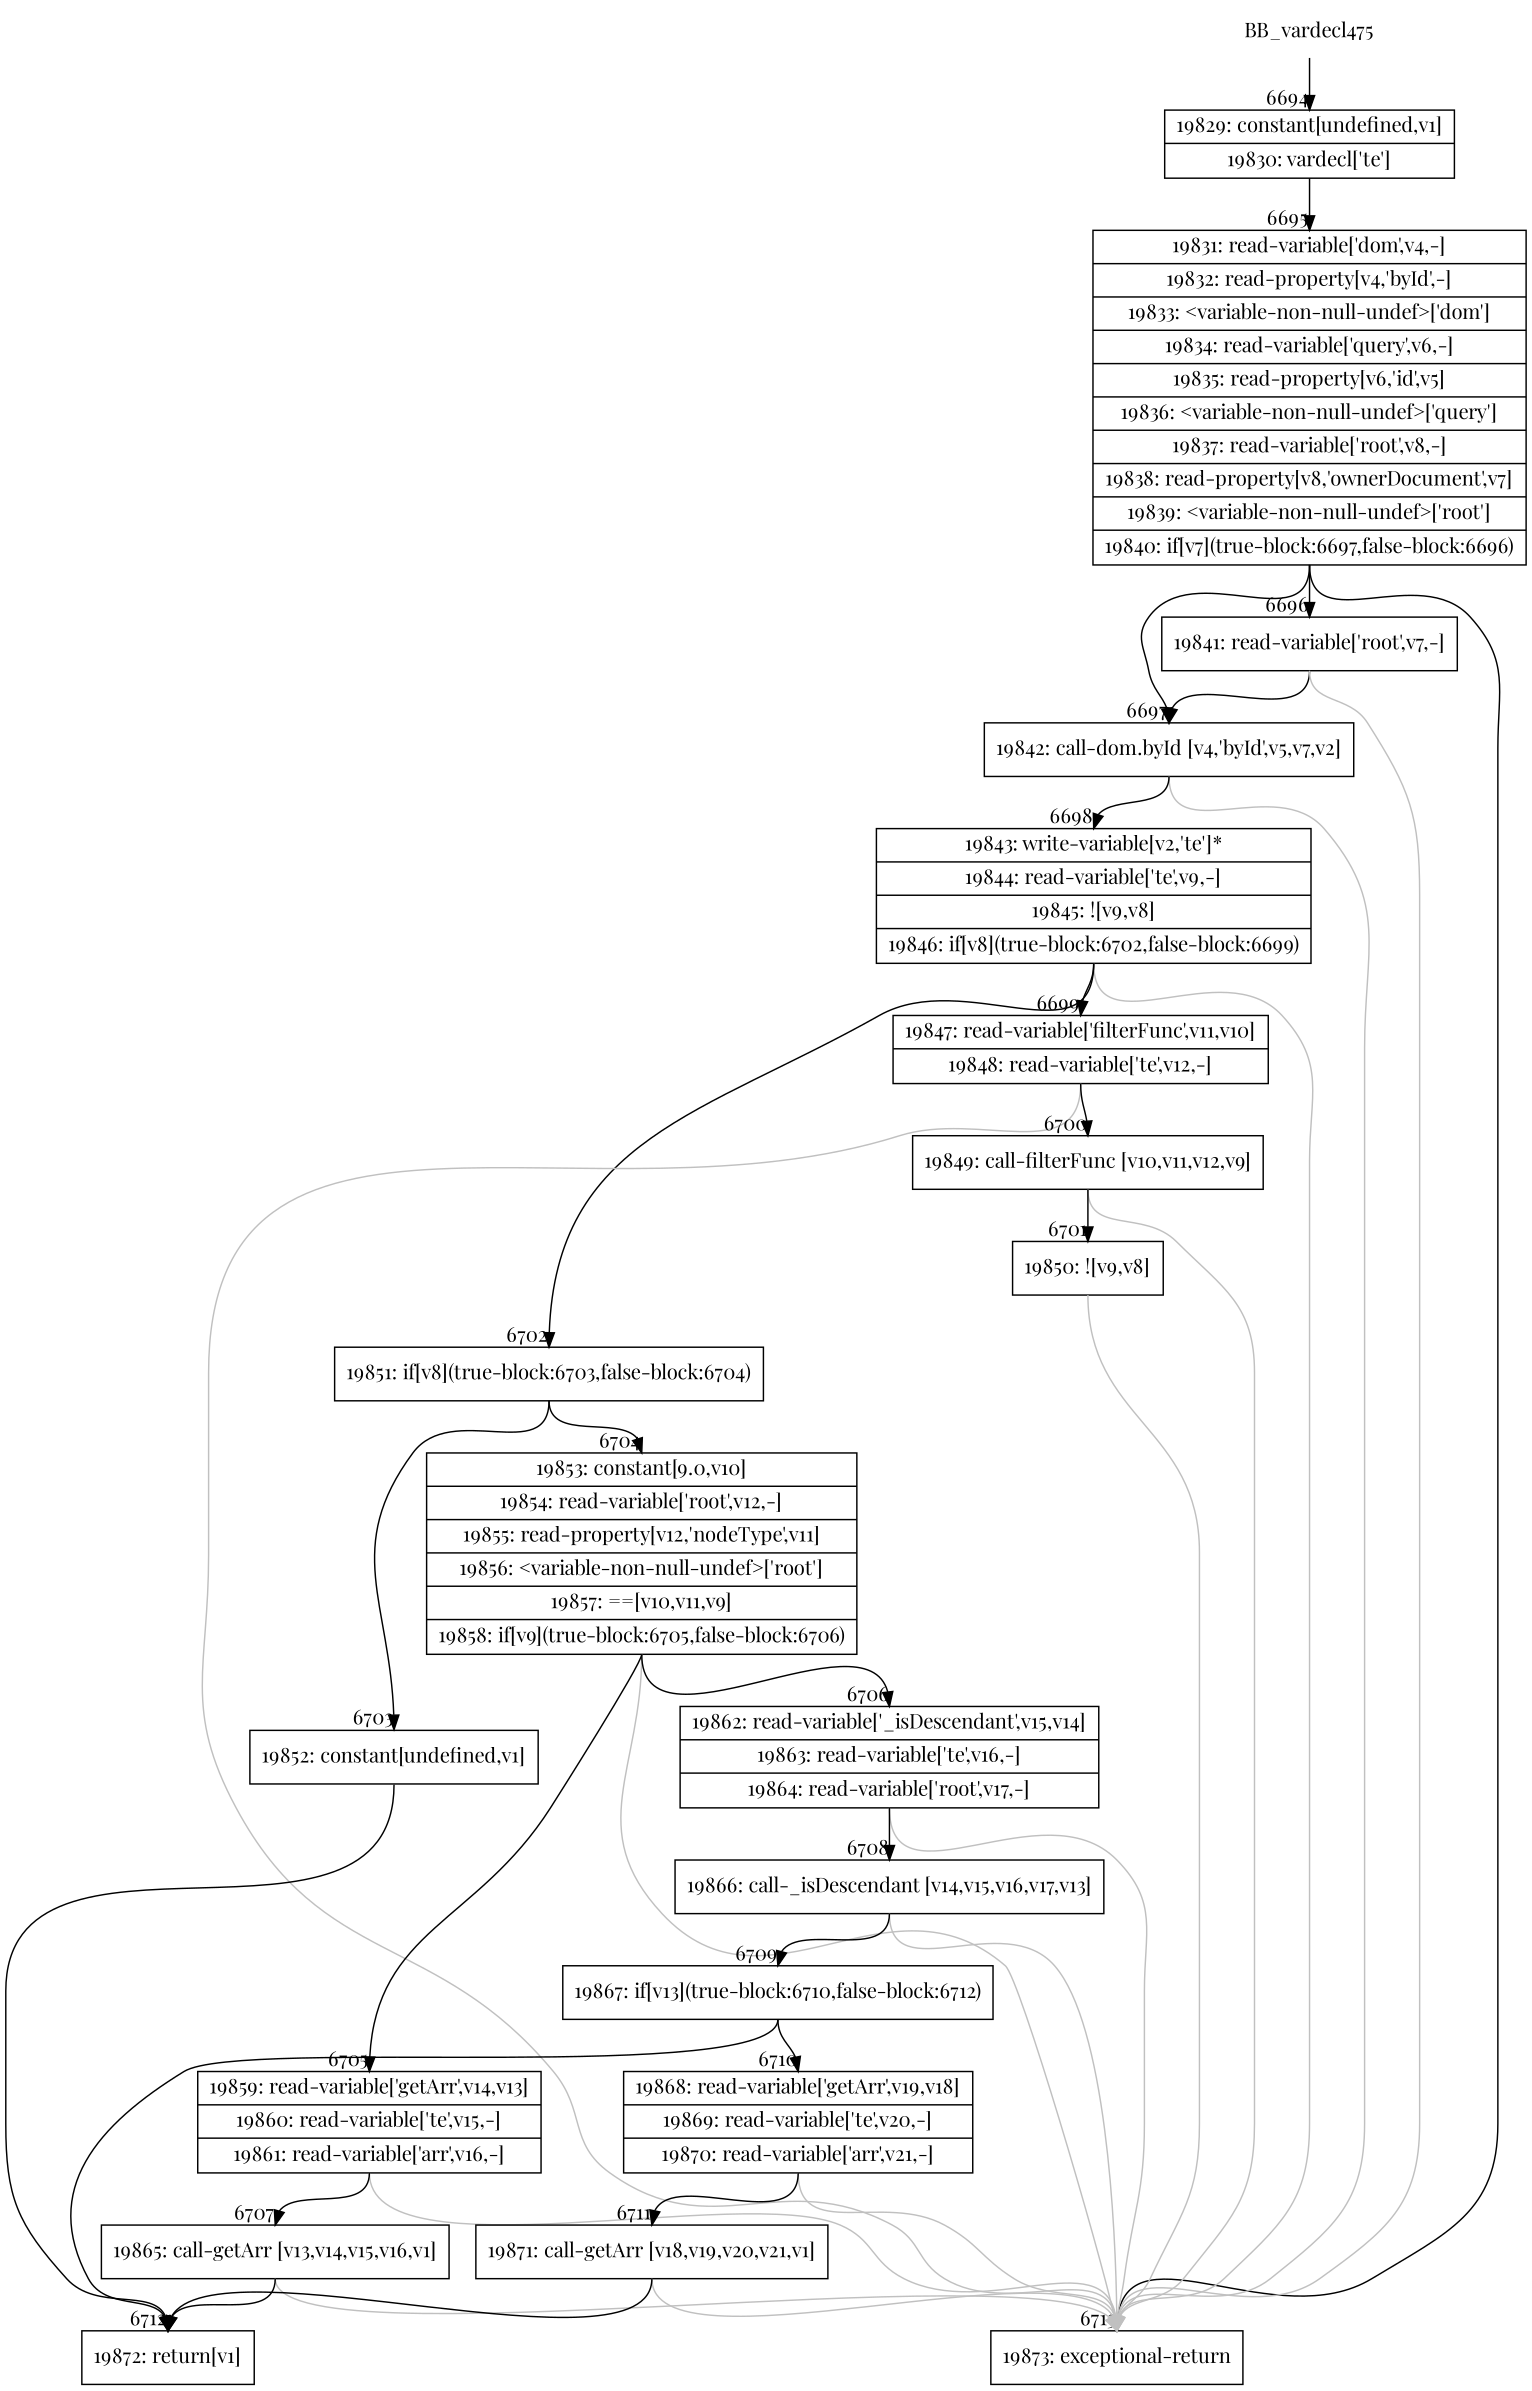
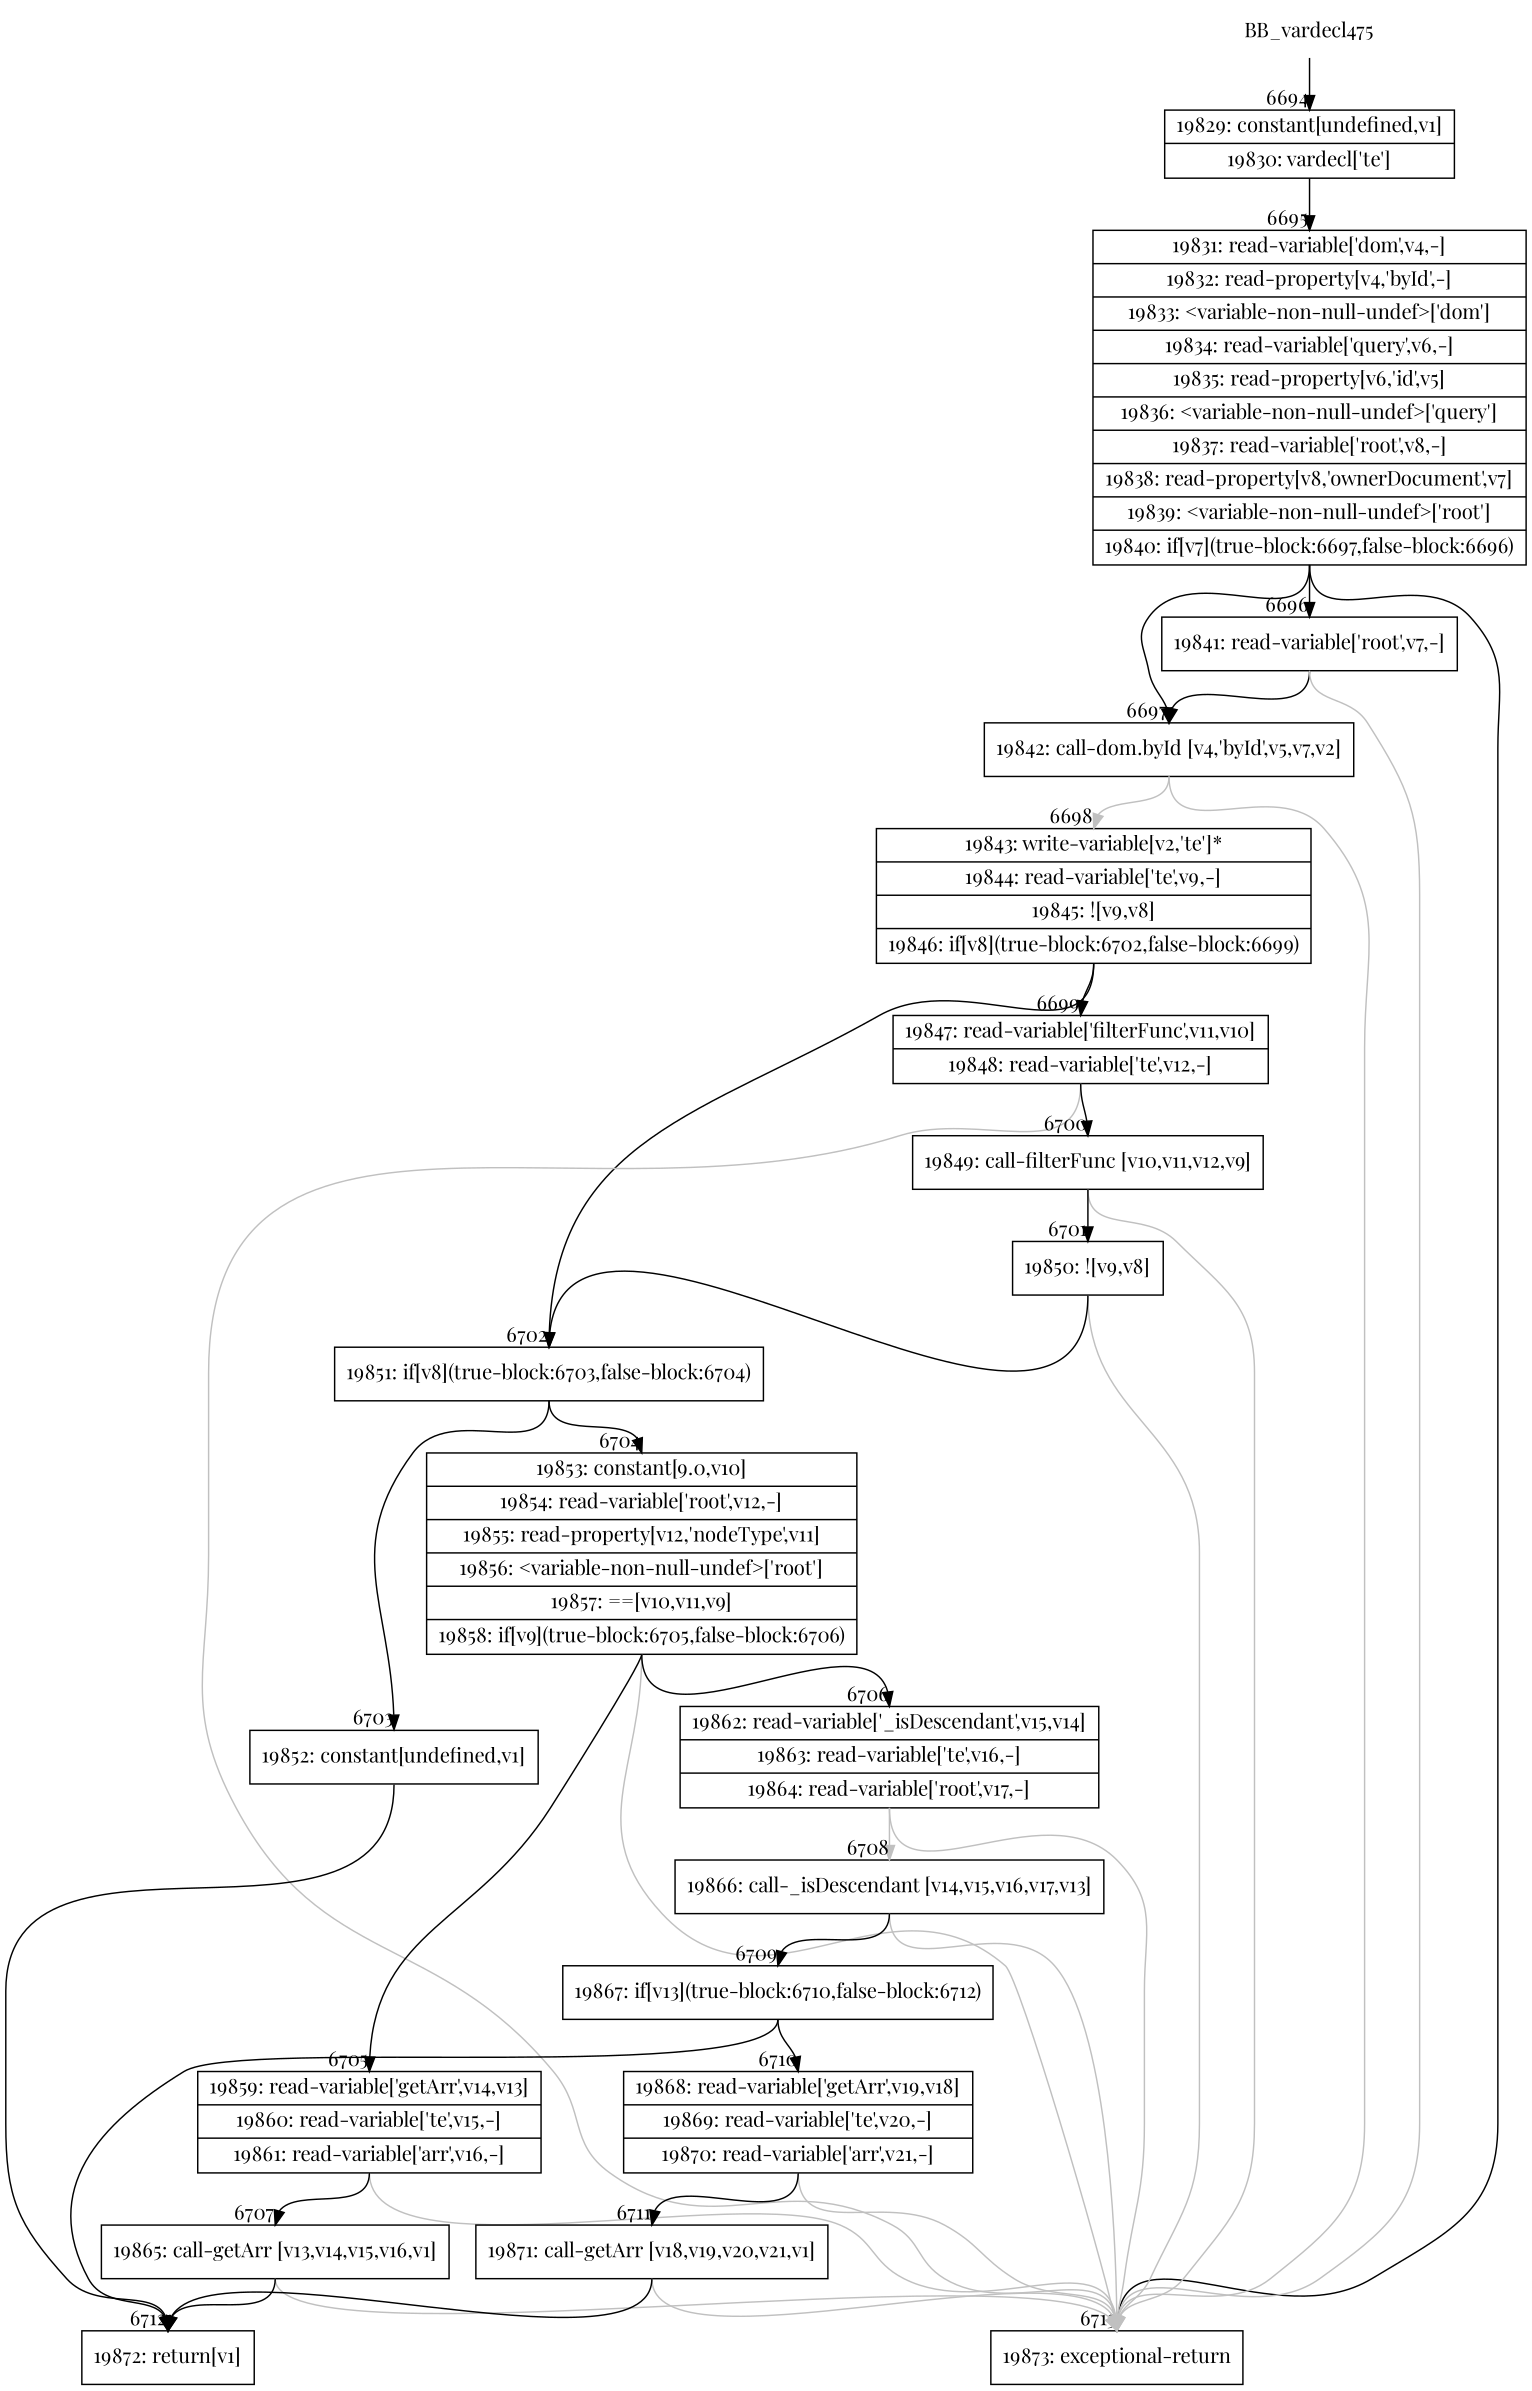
edge "19842: call-dom.byId [v4,'byId',v5,v7,v2]" -> "19843: write-variable[v2,'te']*": color black -> gray
edge "19850: ![v9,v8]" -> "19851: if[v8](true-block:6703,false-block:6704)": added
edge "19843: write-variable[v2,'te']*" -> "19873: exceptional-return": removed
edge "19862: read-variable['_isDescendant',v15,v14]" -> "19866: call-_isDescendant [v14,v15,v16,v17,v13]": color black -> gray
